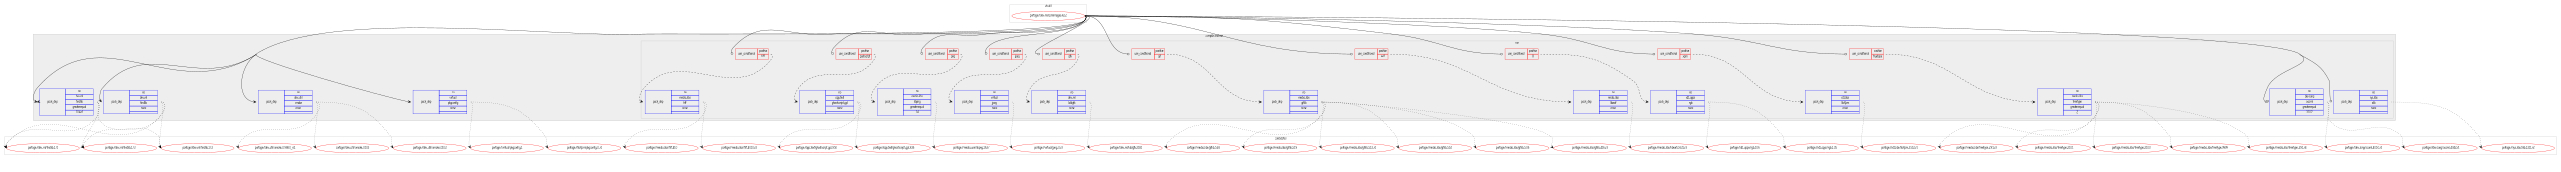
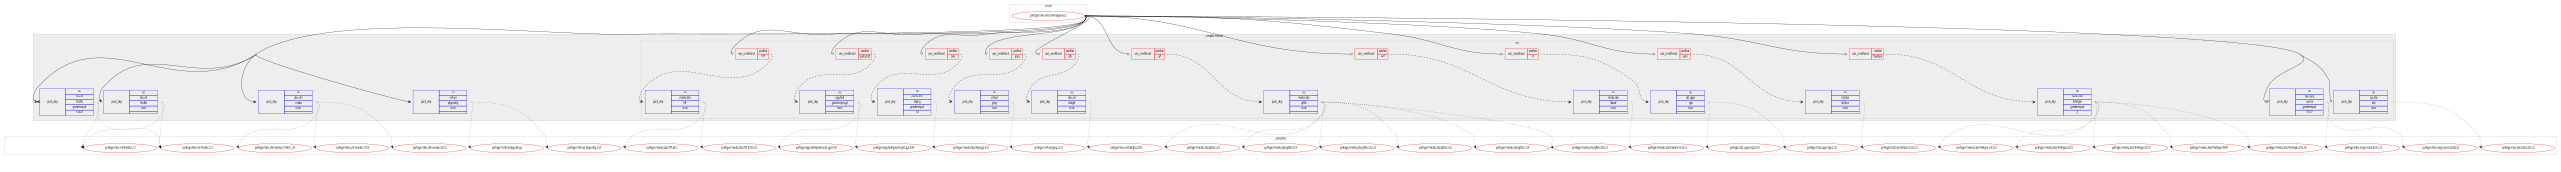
node "portage://dev-ml/findlib-1.7.1": removed
node "portage://libXpm/pkgconfig-0-r1": label "portage://libXpm/pkgconfig-0-r1" -> "portage://virtual/pkgconfig-0-r1"
node "portage://media-use/libpng-1.6.37": label "portage://media-use/libpng-1.6.37" -> "portage://media-libs/libpng-1.6.37"
node "portage://dev-ml/lablgtk-2.18.1": label "portage://dev-ml/lablgtk-2.18.1" -> "portage://dev-ml/lablgtk-2.18.5"
node "portage://media-libs/giflib-5.2.6": label "portage://media-libs/giflib-5.2.6" -> "portage://media-libs/giflib-5.2.1"
